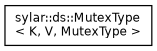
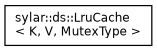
node "sylar::ds::MutexType < K, V, MutexType >": label "sylar::ds::MutexType < K, V, MutexType >" -> "sylar::ds::LruCache < K, V, MutexType >"
